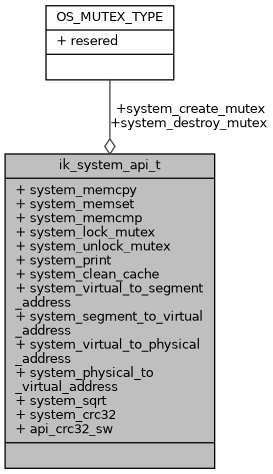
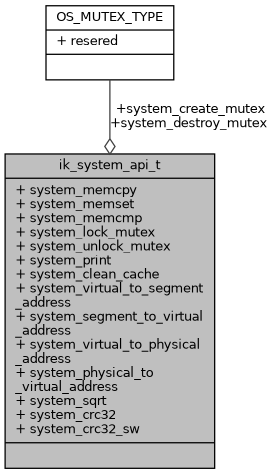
node "ik_system_api_t": text "+ api_crc32_sw" -> "+ system_crc32_sw"
